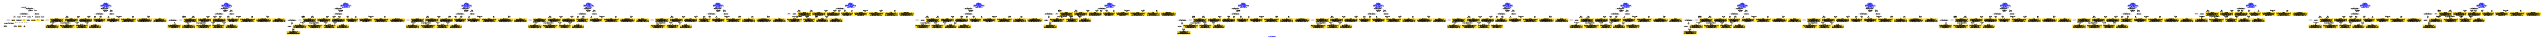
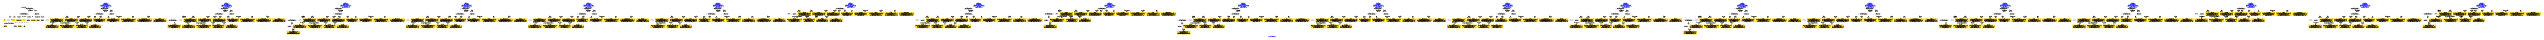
node "date": added
node "description": label "description" -> "dateOfBirth"
node "dimensions_inch": fillcolor lightgray -> gold
node "title_no": label "title_no" -> "object_no"
node "image_url": fillcolor gold -> lightgray
node "nationality": fillcolor lightgray -> gold
